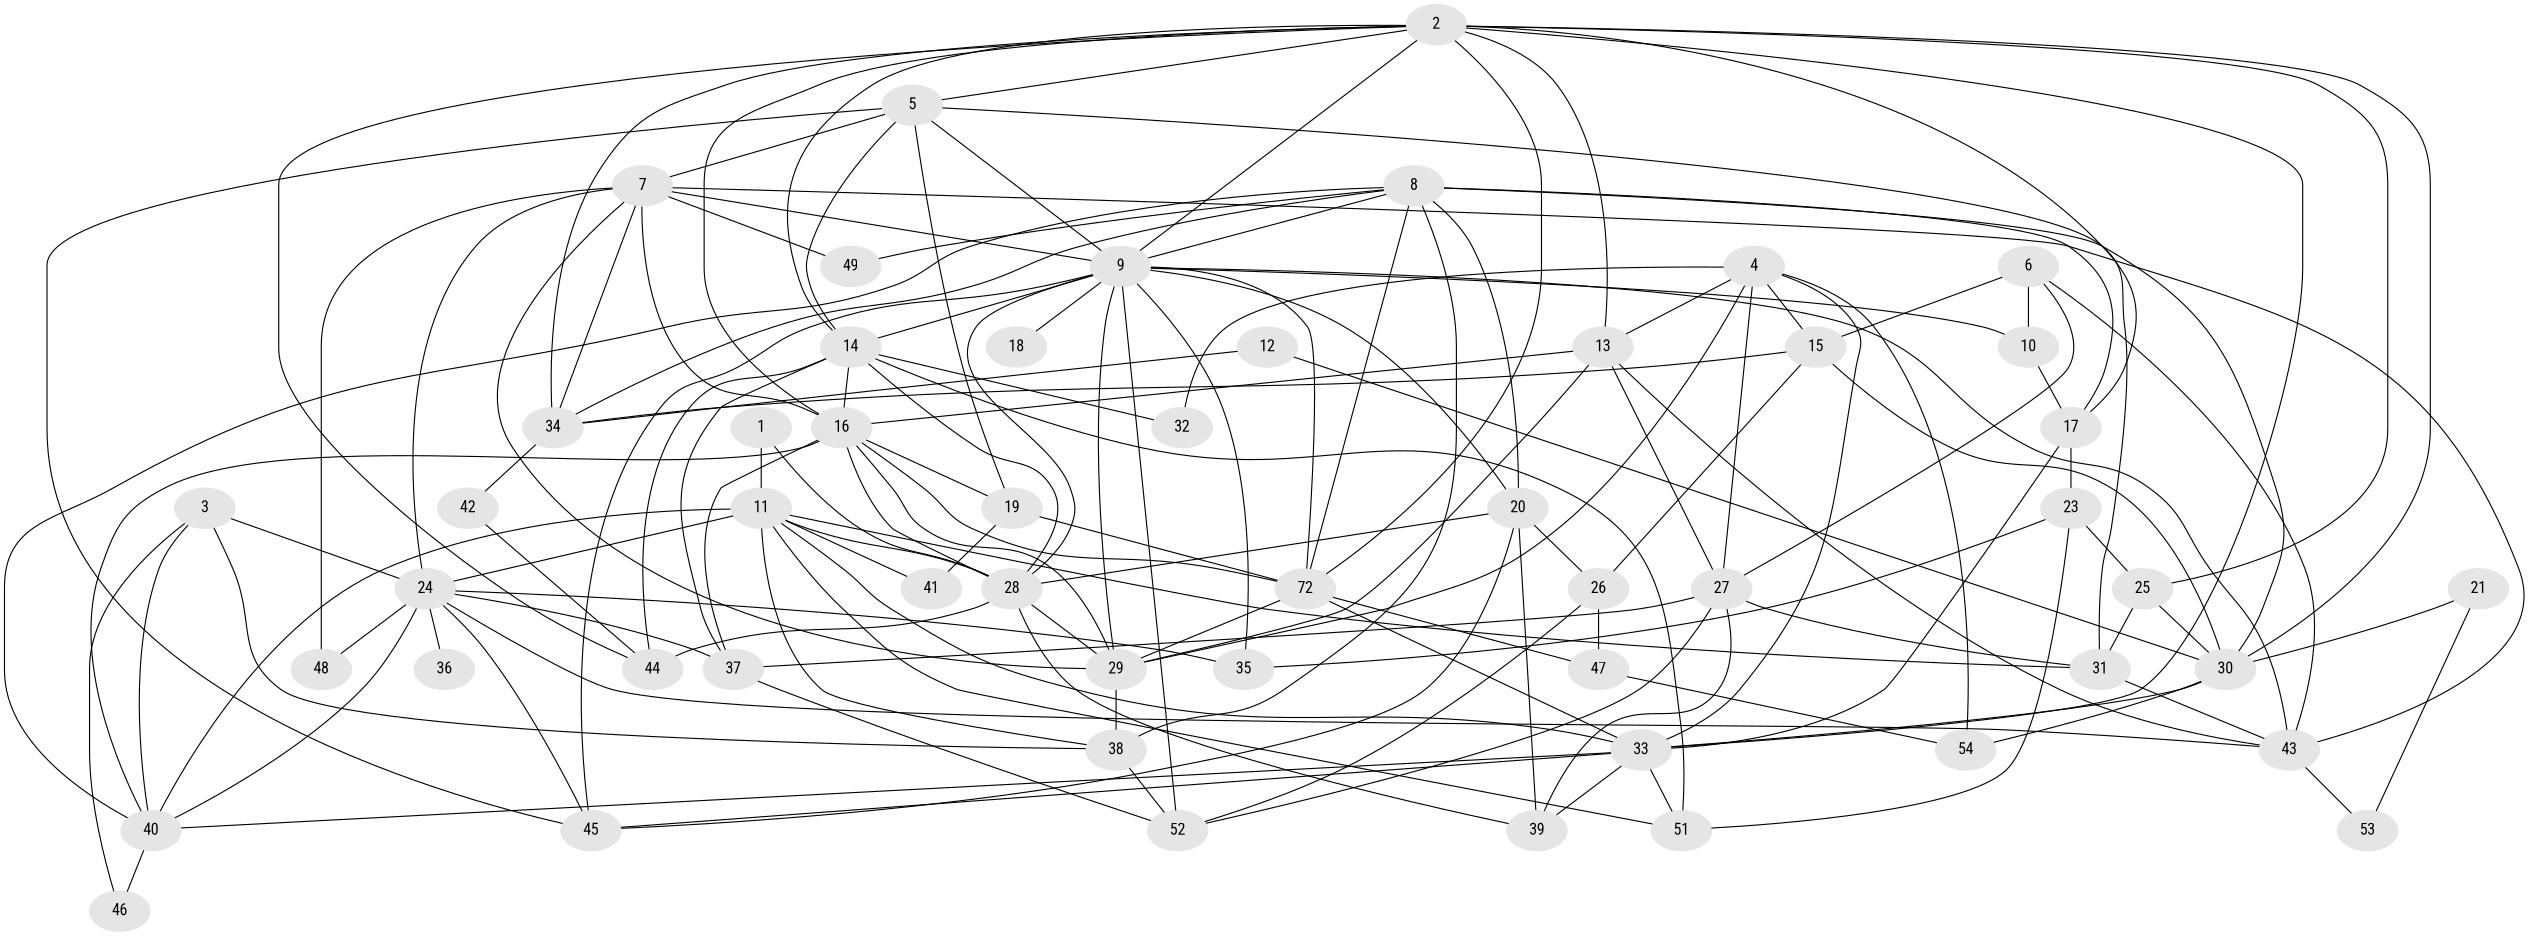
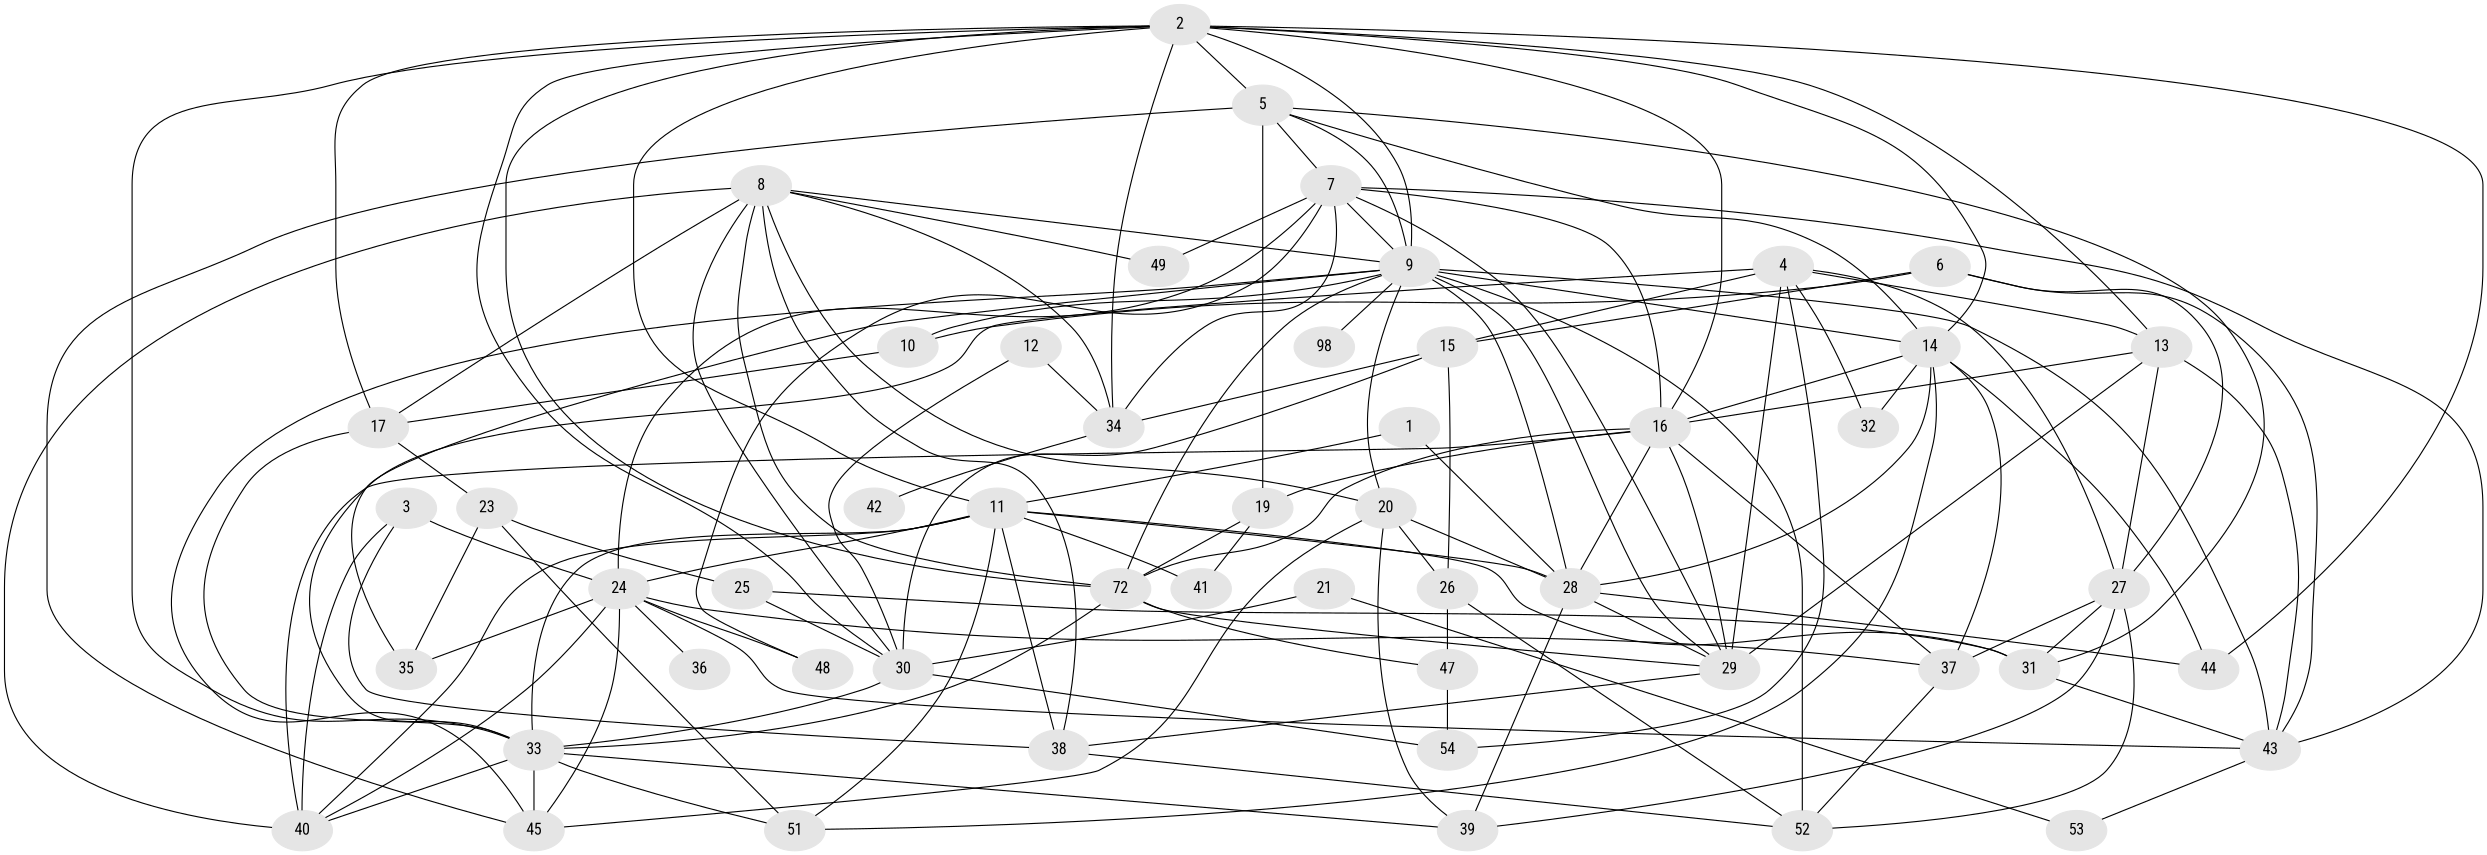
edge "2" -- "25": now "2" -- "11"
node "18": label "18" -> "98"
edge "42" -- "44": removed
node "46": removed
